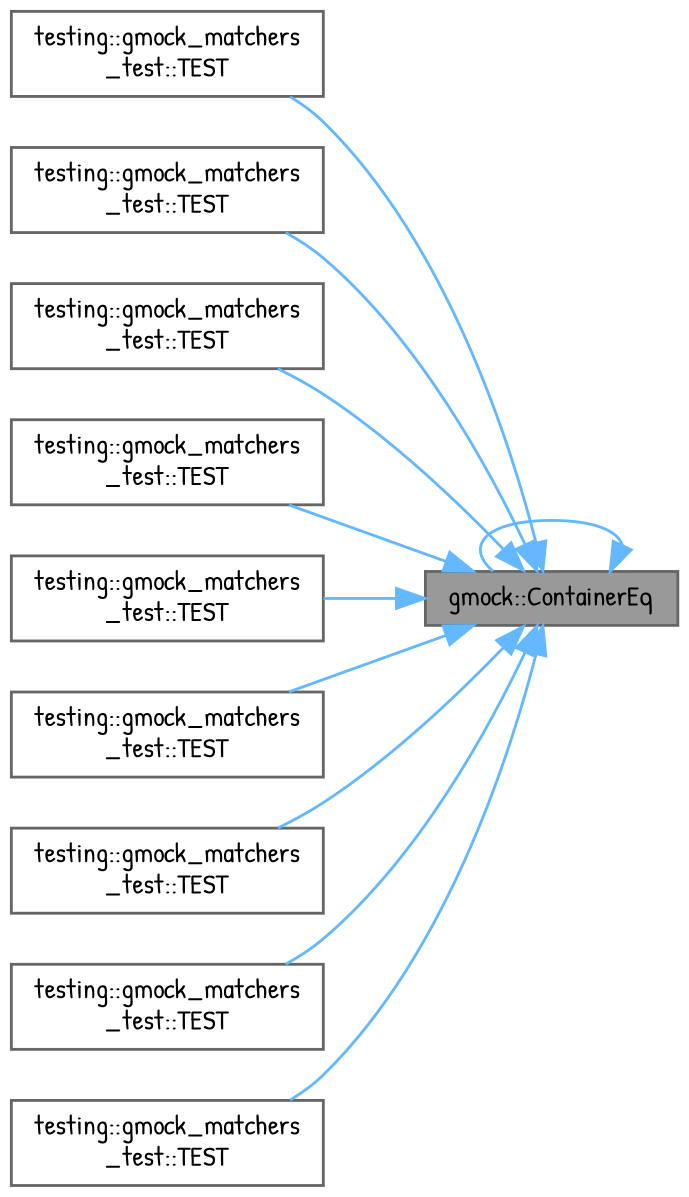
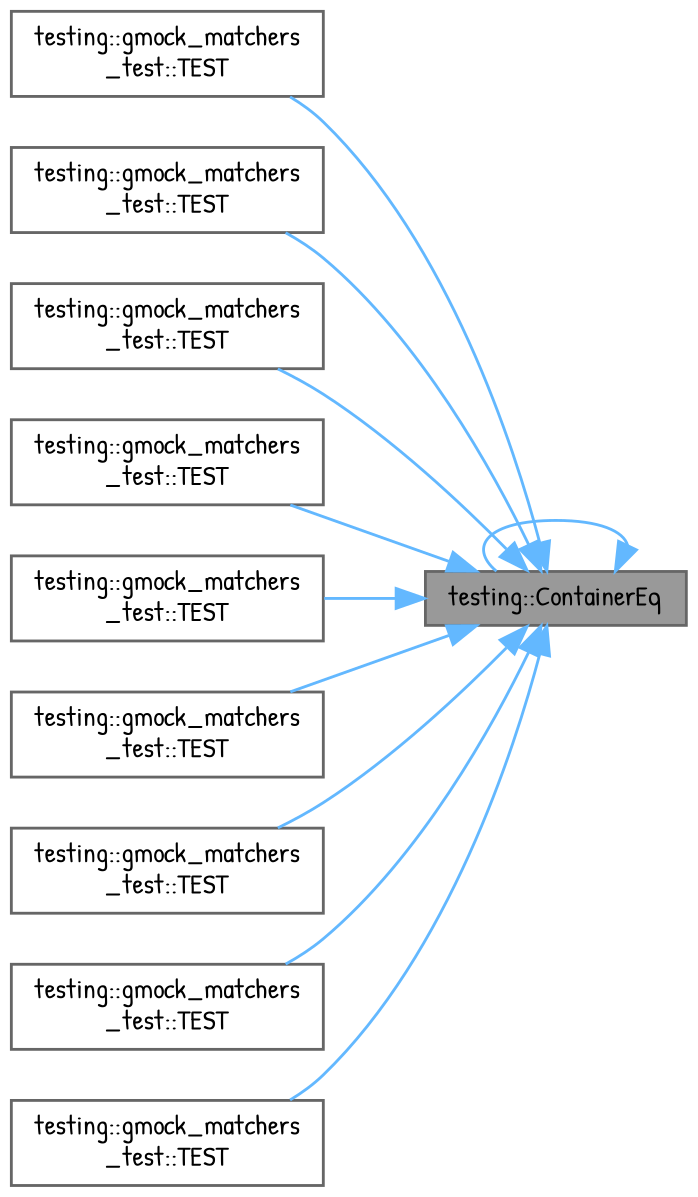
node "gmock::ContainerEq": label "gmock::ContainerEq" -> "testing::ContainerEq"
